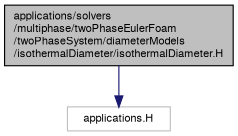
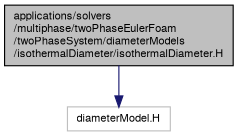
node "applications.H": label "applications.H" -> "diameterModel.H"
